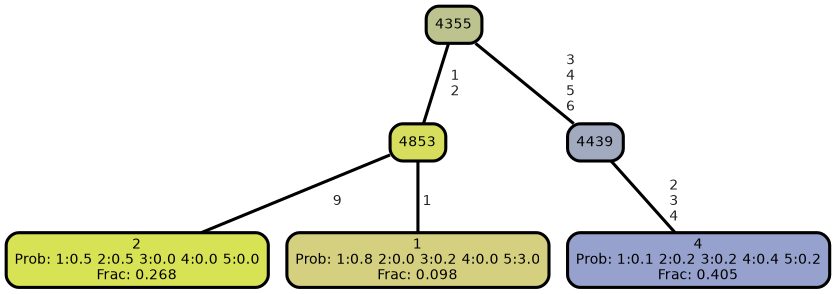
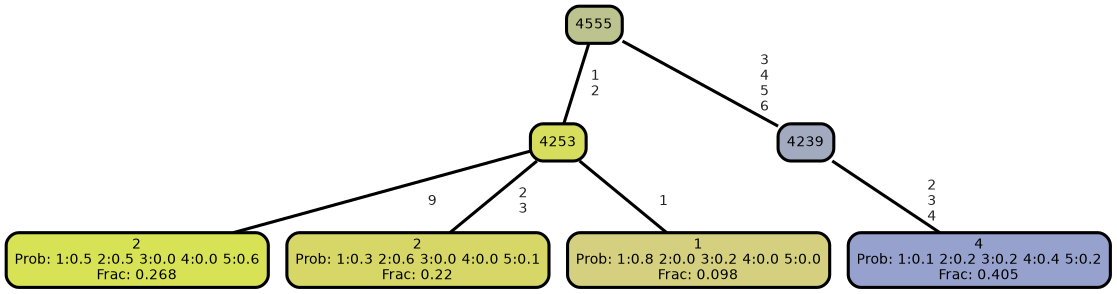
node "4355": label "4355" -> "4555"
node "4853": label "4853" -> "4253"
node "4439": label "4439" -> "4239"
node "2 Prob: 1:0.5 2:0.5 3:0.0 4:0.0 5:0.0 Frac: 0.268": label "2 Prob: 1:0.5 2:0.5 3:0.0 4:0.0 5:0.0 Frac: 0.268" -> "2 Prob: 1:0.5 2:0.5 3:0.0 4:0.0 5:0.6 Frac: 0.268"
node "1 Prob: 1:0.8 2:0.0 3:0.2 4:0.0 5:3.0 Frac: 0.098": label "1 Prob: 1:0.8 2:0.0 3:0.2 4:0.0 5:3.0 Frac: 0.098" -> "1 Prob: 1:0.8 2:0.0 3:0.2 4:0.0 5:0.0 Frac: 0.098"
node "2 Prob: 1:0.3 2:0.6 3:0.0 4:0.0 5:0.1 Frac: 0.22": added
